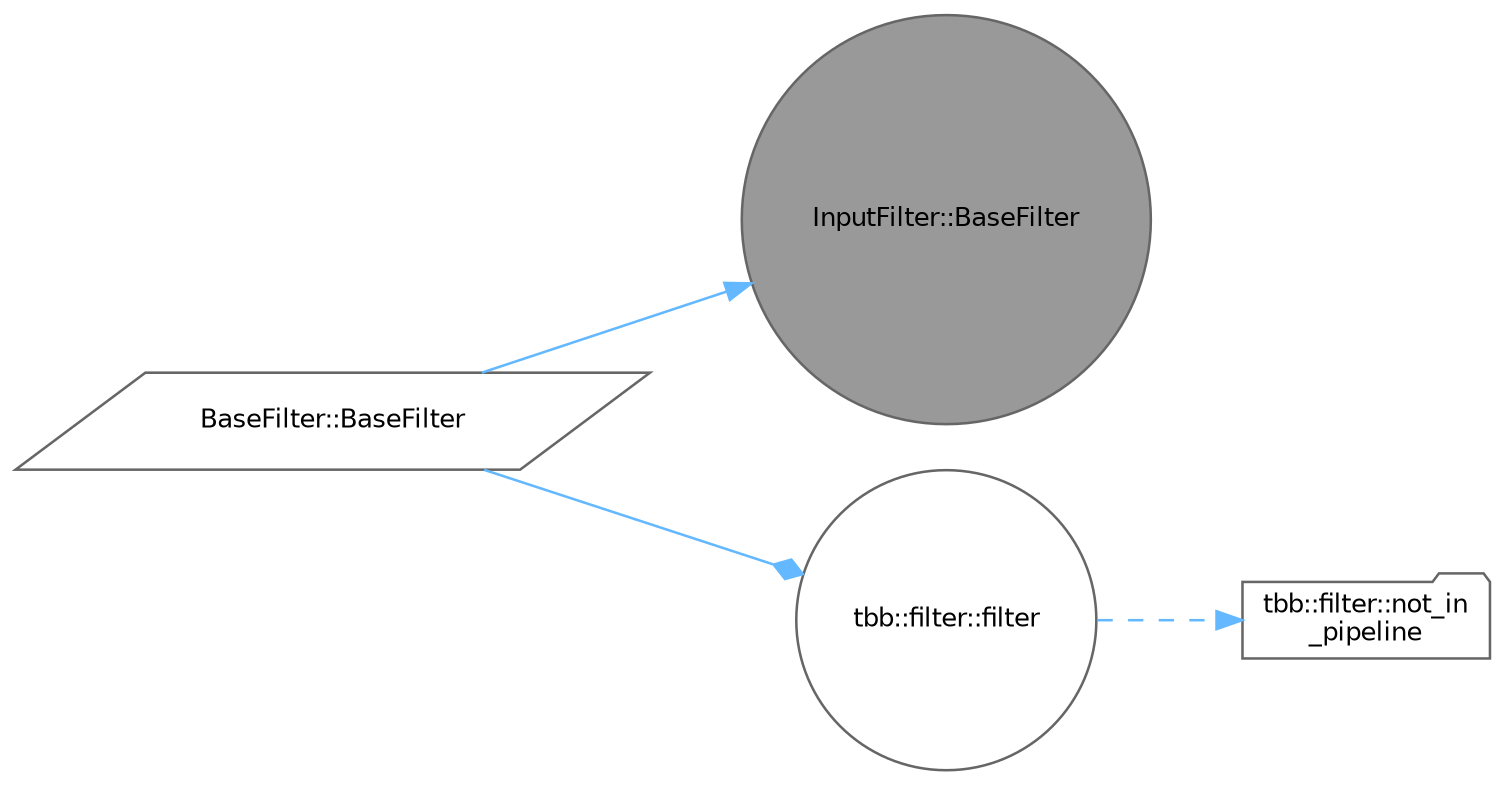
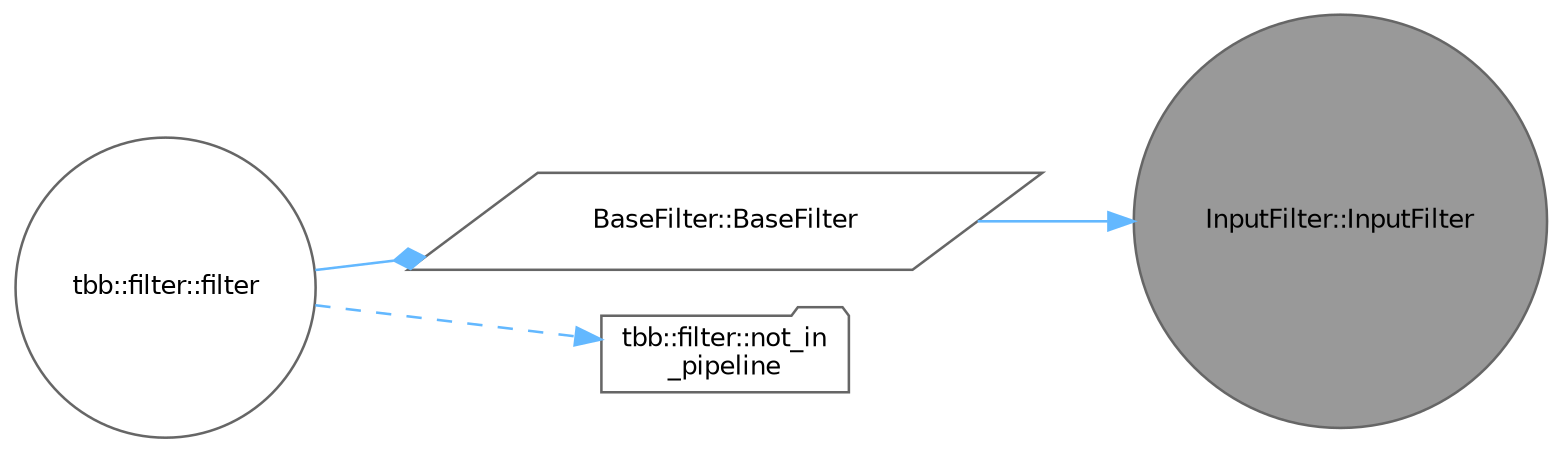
node "InputFilter::BaseFilter": label "InputFilter::BaseFilter" -> "InputFilter::InputFilter"
edge "BaseFilter::BaseFilter" -> "tbb::filter::filter": reversed
